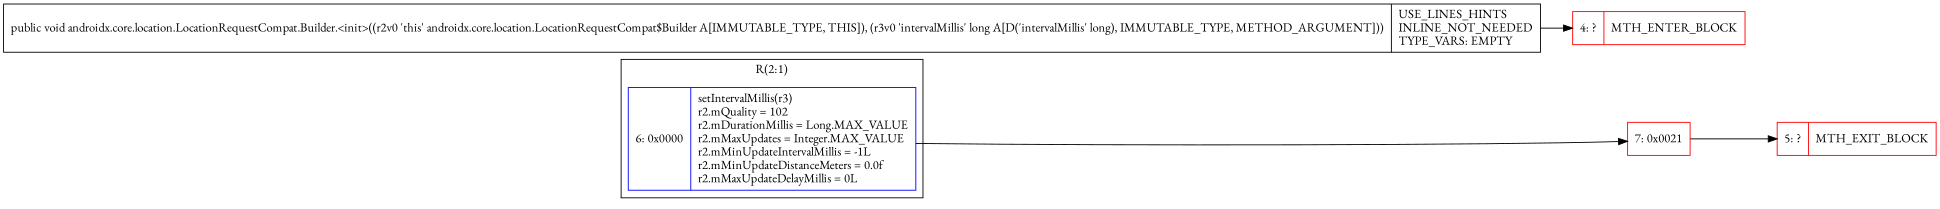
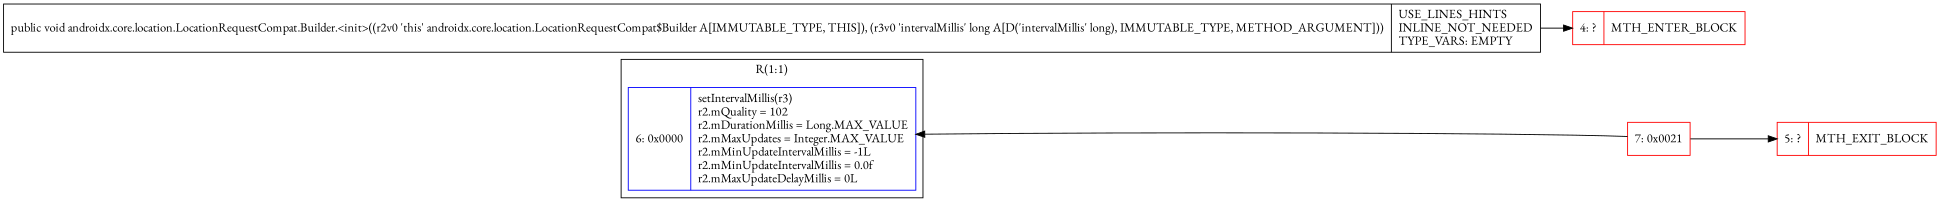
cluster "R(2:1)": label "R(2:1)" -> "R(1:1)"
edge "6: 0x0000" -> "7: 0x0021": reversed
node "6: 0x0000": text "r2.mMinUpdateDistanceMeters = 0.0f" -> "r2.mMinUpdateIntervalMillis = 0.0f"
